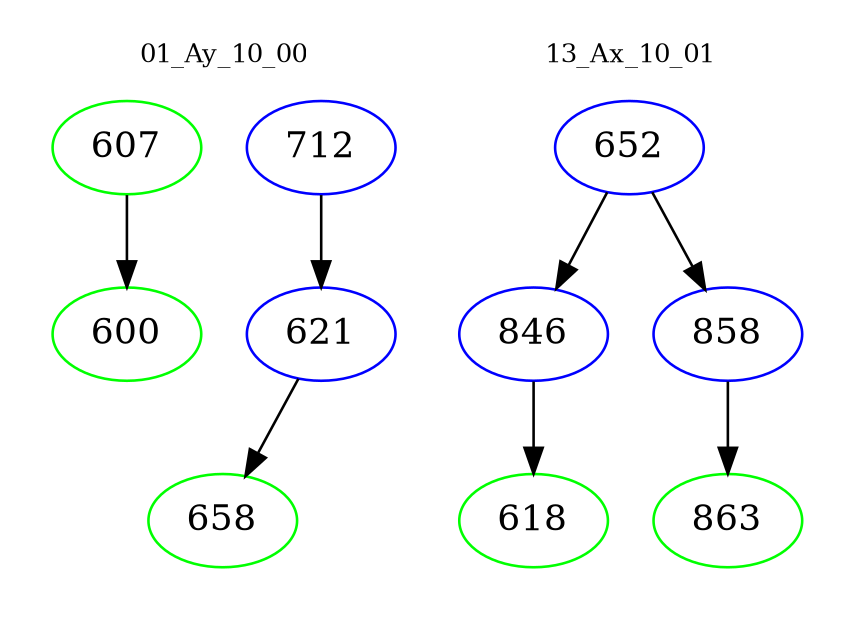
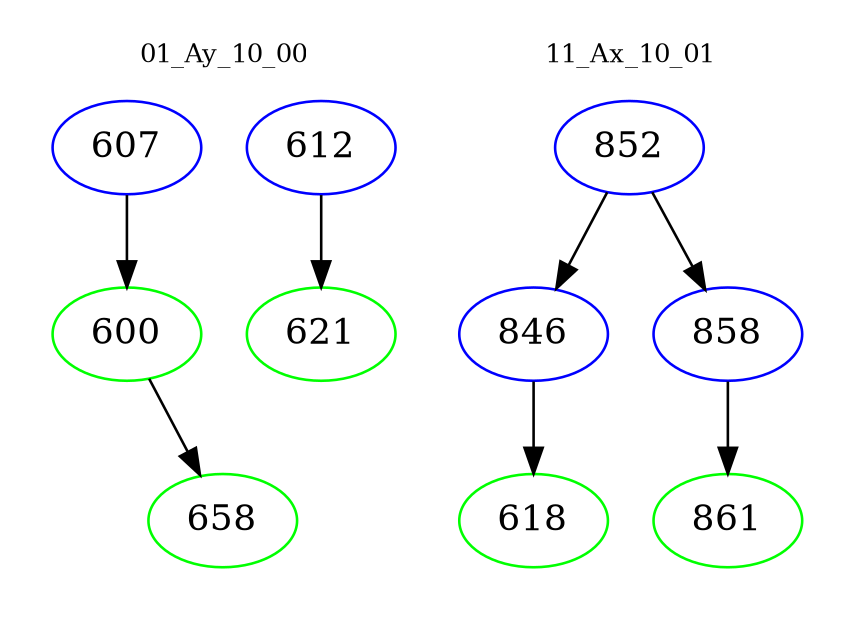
cluster "13_Ax_10_01": label "13_Ax_10_01" -> "11_Ax_10_01"
node "607": color green -> blue
node "712": label "712" -> "612"
node "652": label "652" -> "852"
node "621": color blue -> green
edge "621" -> "658": now "600" -> "658"
node "863": label "863" -> "861"
